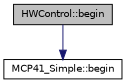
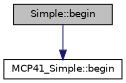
node "HWControl::begin": label "HWControl::begin" -> "Simple::begin"
